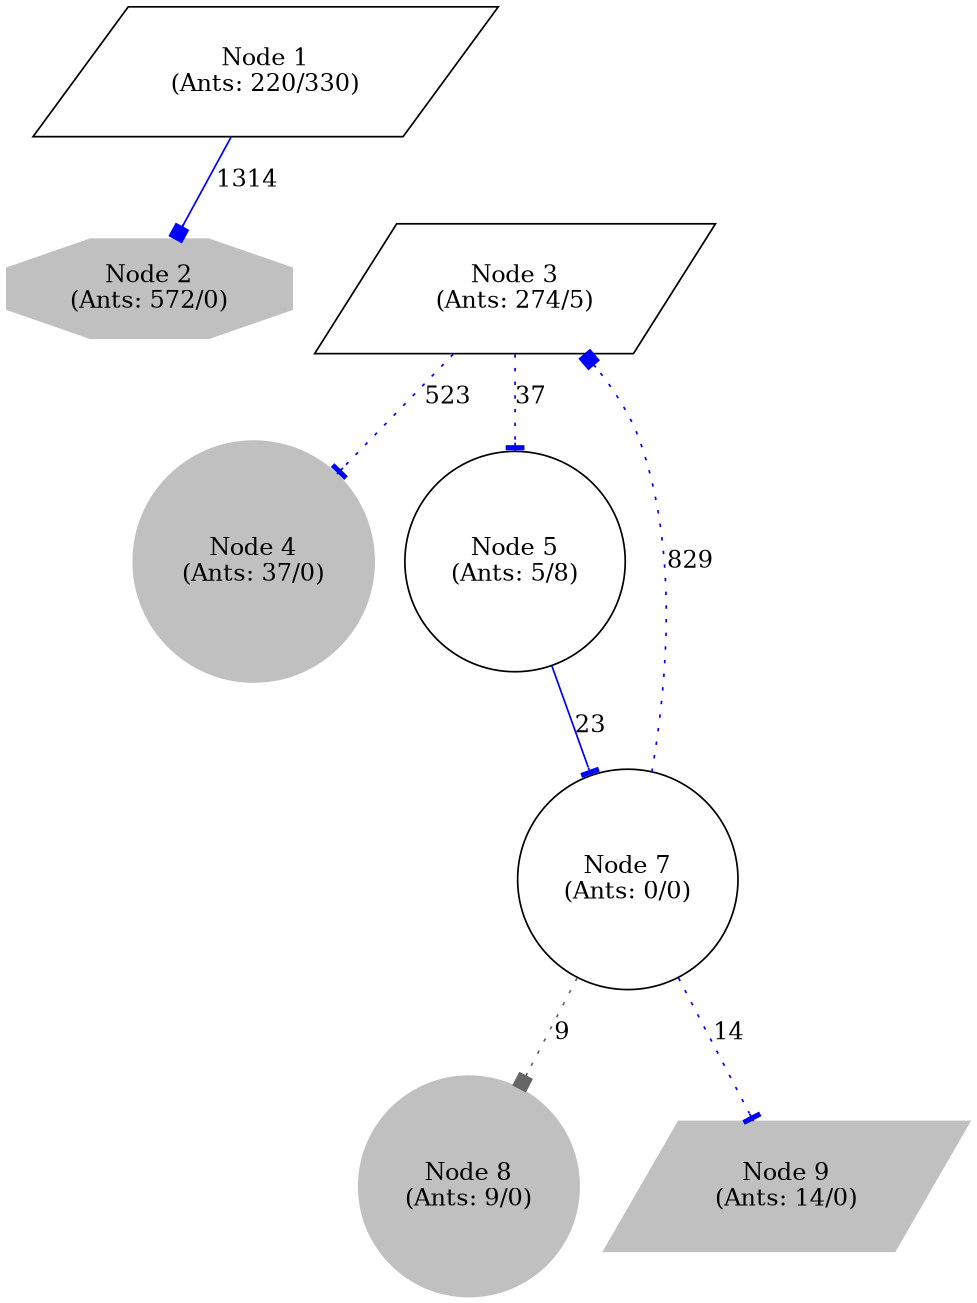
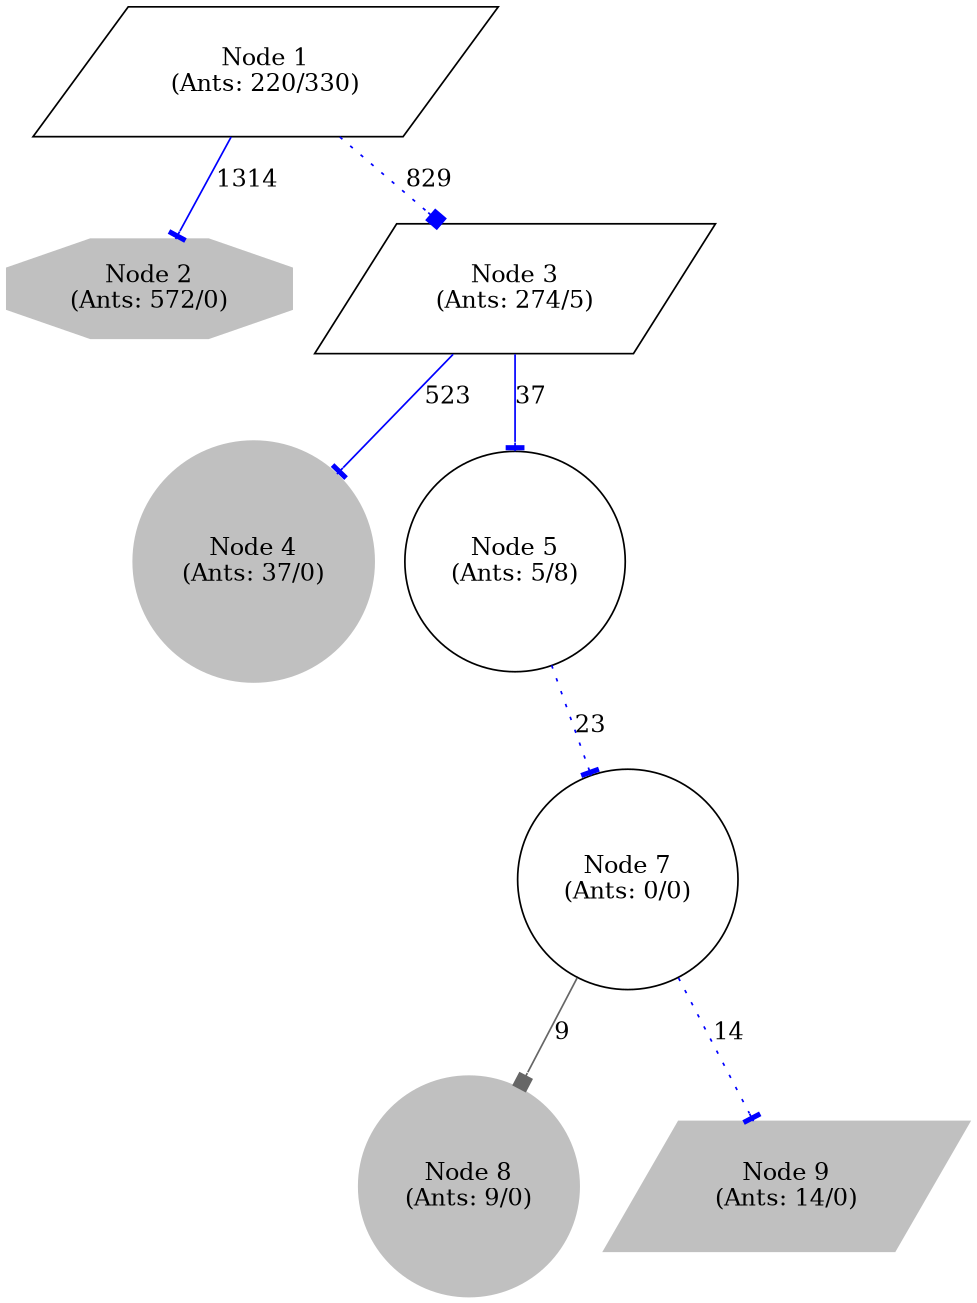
edge "Node 1 (Ants: 220/330)" -> "Node 2 (Ants: 572/0)": arrowhead box -> tee
edge "Node 3 (Ants: 274/5)" -> "Node 5 (Ants: 5/8)": style dotted -> solid
edge "Node 3 (Ants: 274/5)" -> "Node 4 (Ants: 37/0)": style dotted -> solid
edge "Node 7 (Ants: 0/0)" -> "Node 3 (Ants: 274/5)": now "Node 1 (Ants: 220/330)" -> "Node 3 (Ants: 274/5)"
edge "Node 5 (Ants: 5/8)" -> "Node 7 (Ants: 0/0)": style solid -> dotted
edge "Node 7 (Ants: 0/0)" -> "Node 8 (Ants: 9/0)": style dotted -> solid
